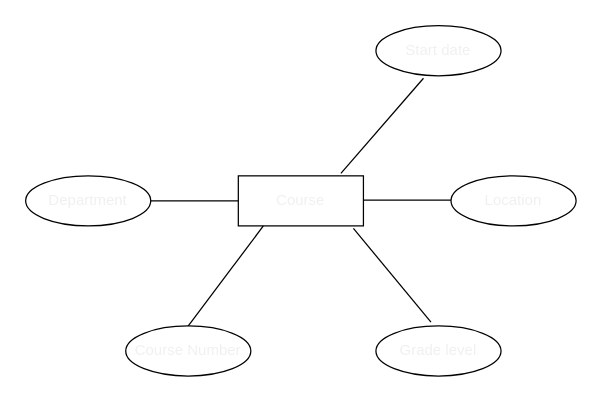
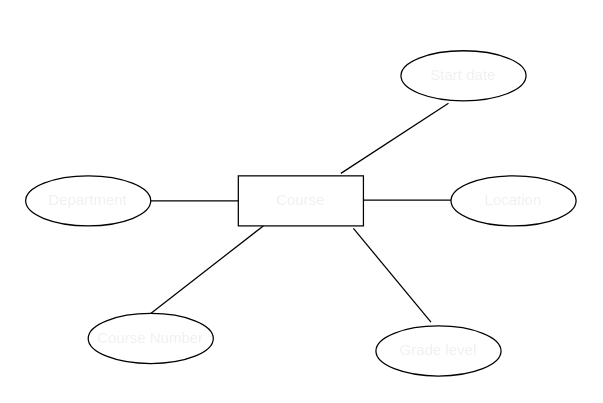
node "Start date": moved (438, 51) -> (463, 76)
node "Course Number": moved (188, 351) -> (151, 338)
